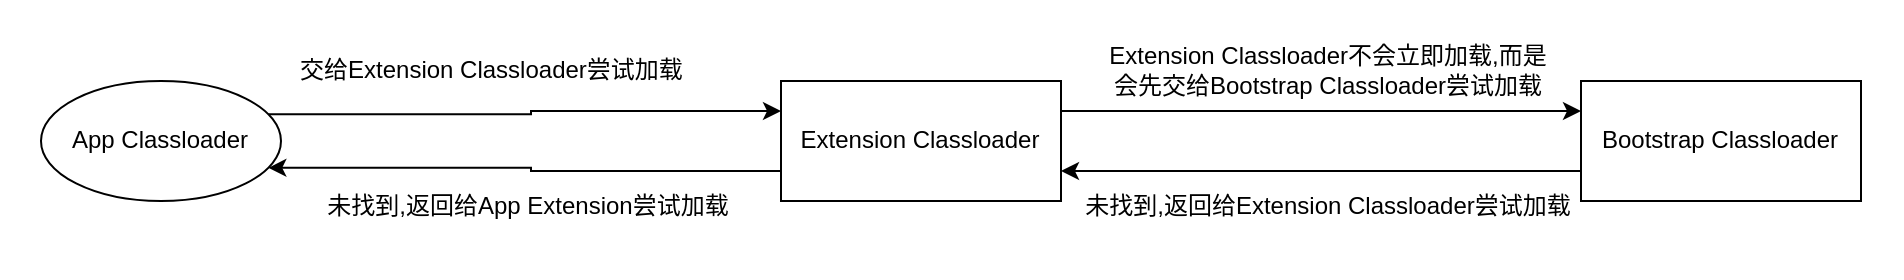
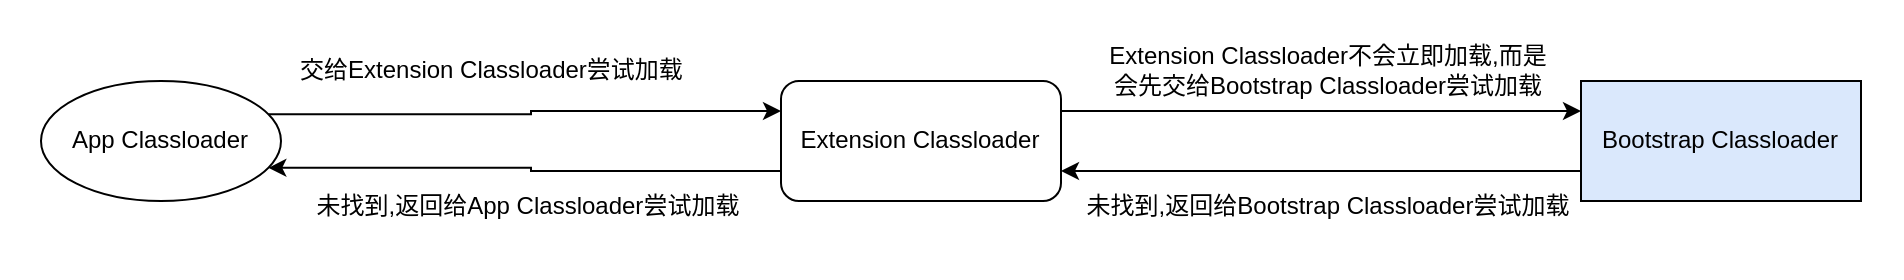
node "Extension Classloader": shape rectangle -> rounded rectangle
node "Bootstrap Classloader": fillcolor #ffffff -> #dae8fc
node "未找到,返回给App Extension尝试加载": label "未找到,返回给App Extension尝试加载" -> "未找到,返回给App Classloader尝试加载"
node "未找到,返回给Extension Classloader尝试加载": label "未找到,返回给Extension Classloader尝试加载" -> "未找到,返回给Bootstrap Classloader尝试加载"
